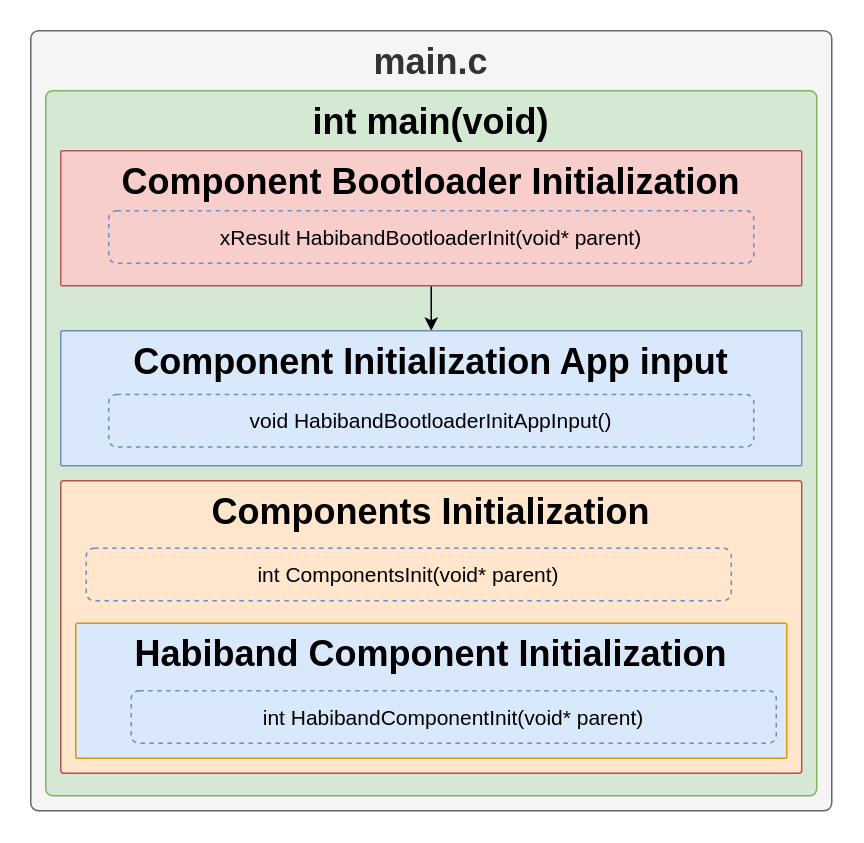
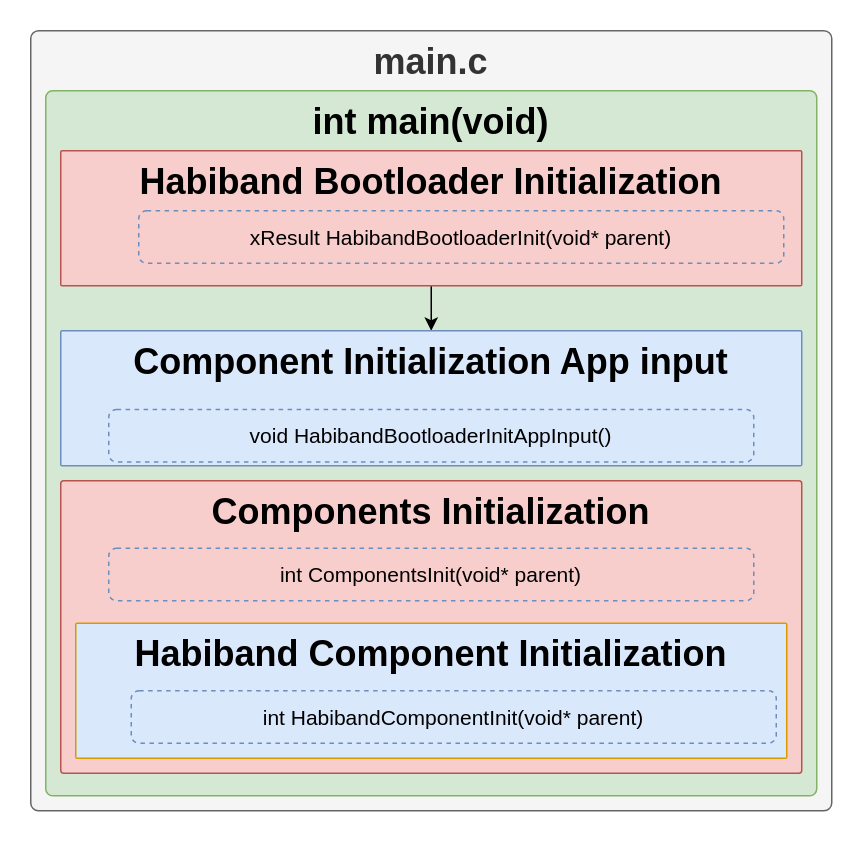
node "Component Bootloader Initialization": label "Component Bootloader Initialization" -> "Habiband Bootloader Initialization"
node "xResult HabibandBootloaderInit(void* parent)": moved (431, 237) -> (461, 237)
node "void HabibandBootloaderInitAppInput()": moved (431, 421) -> (431, 436)
node "Components Initialization": fillcolor #ffe6cc -> #f8cecc
node "int ComponentsInit(void* parent)": moved (409, 575) -> (431, 575)
